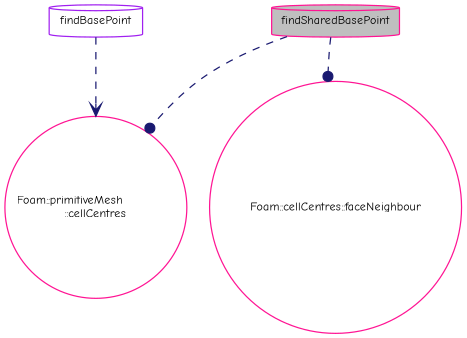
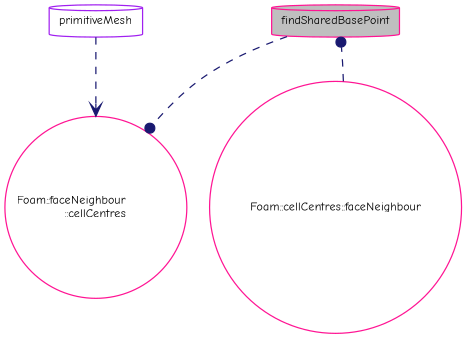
node "findBasePoint": label "findBasePoint" -> "primitiveMesh"
edge "findSharedBasePoint" -> "Foam::cellCentres::faceNeighbour": reversed
node "Foam::primitiveMesh ::cellCentres": label "Foam::primitiveMesh ::cellCentres" -> "Foam::faceNeighbour ::cellCentres"
